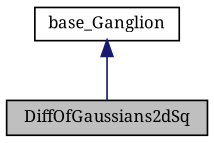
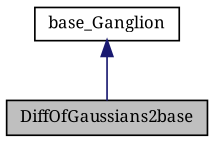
node "DiffOfGaussians2dSq": label "DiffOfGaussians2dSq" -> "DiffOfGaussians2base"
